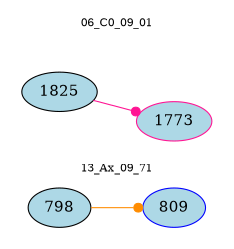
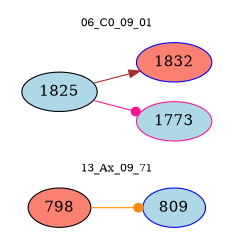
node "1832": added
node "798": fillcolor lightblue -> salmon
